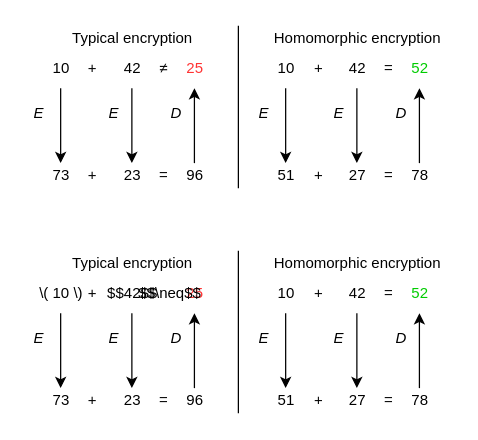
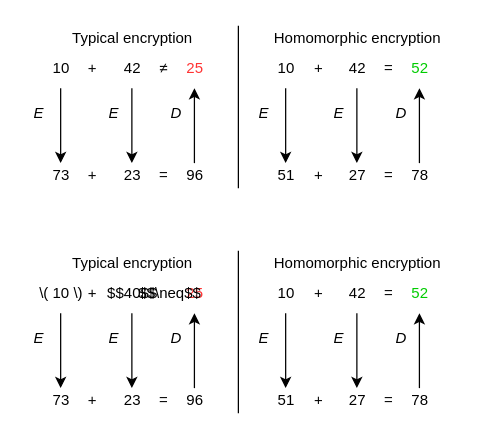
node "$$42$$": label "$$42$$" -> "$$40$$"
